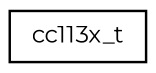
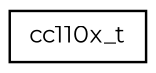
node "cc113x_t": label "cc113x_t" -> "cc110x_t"
